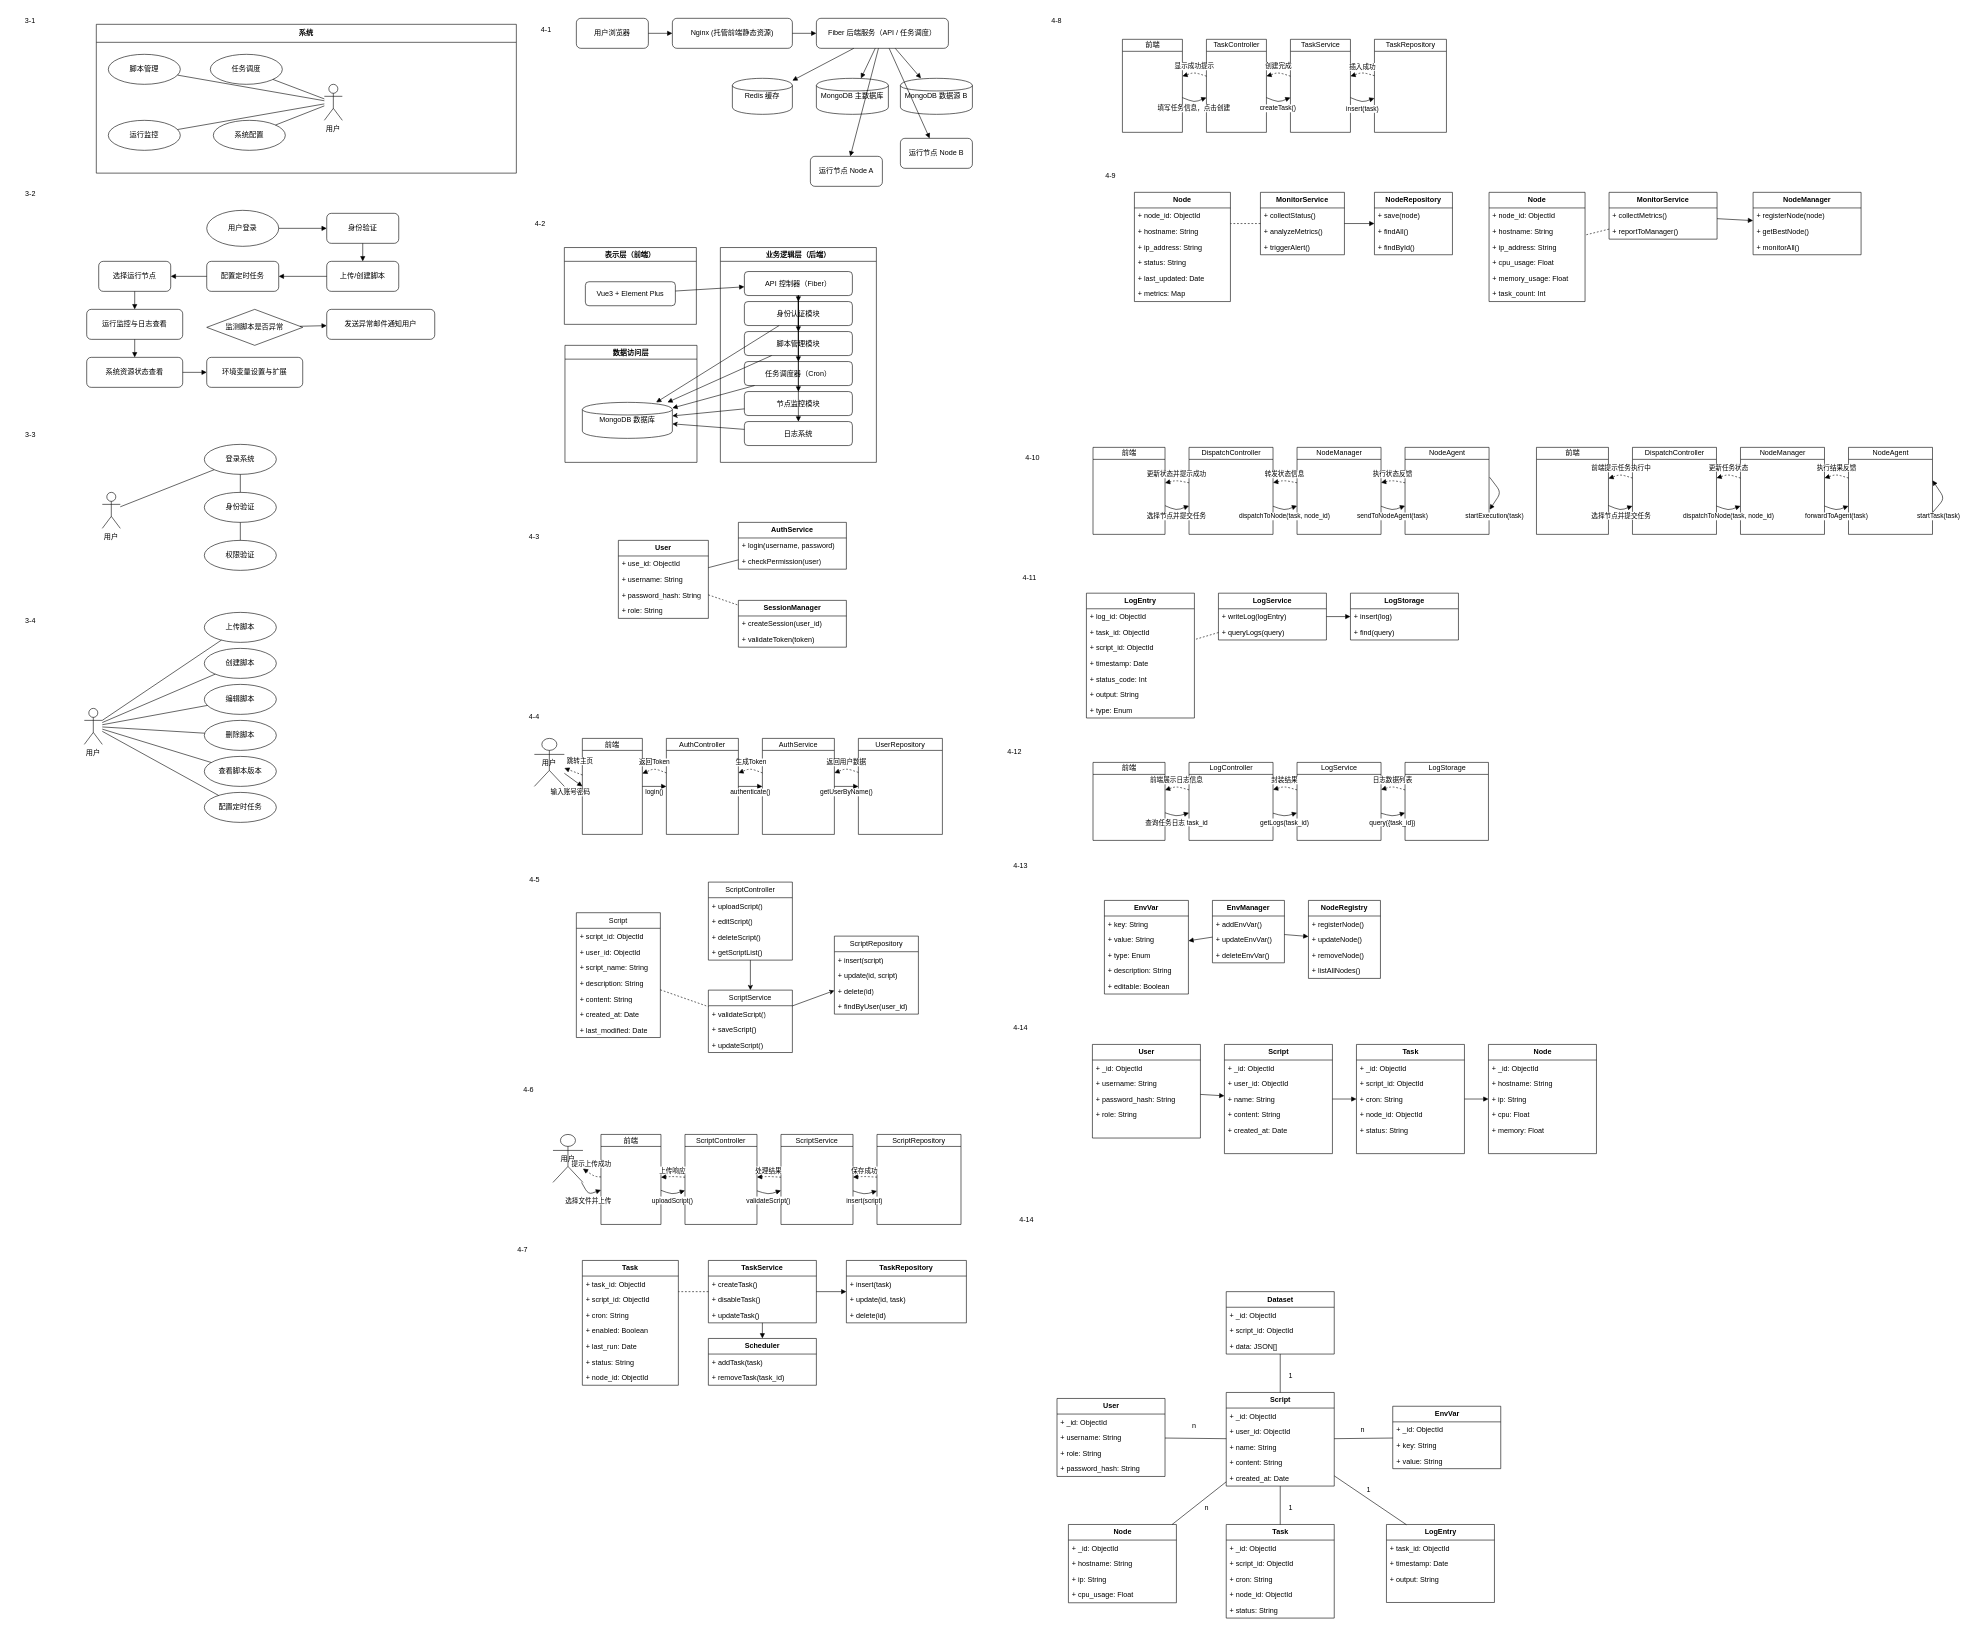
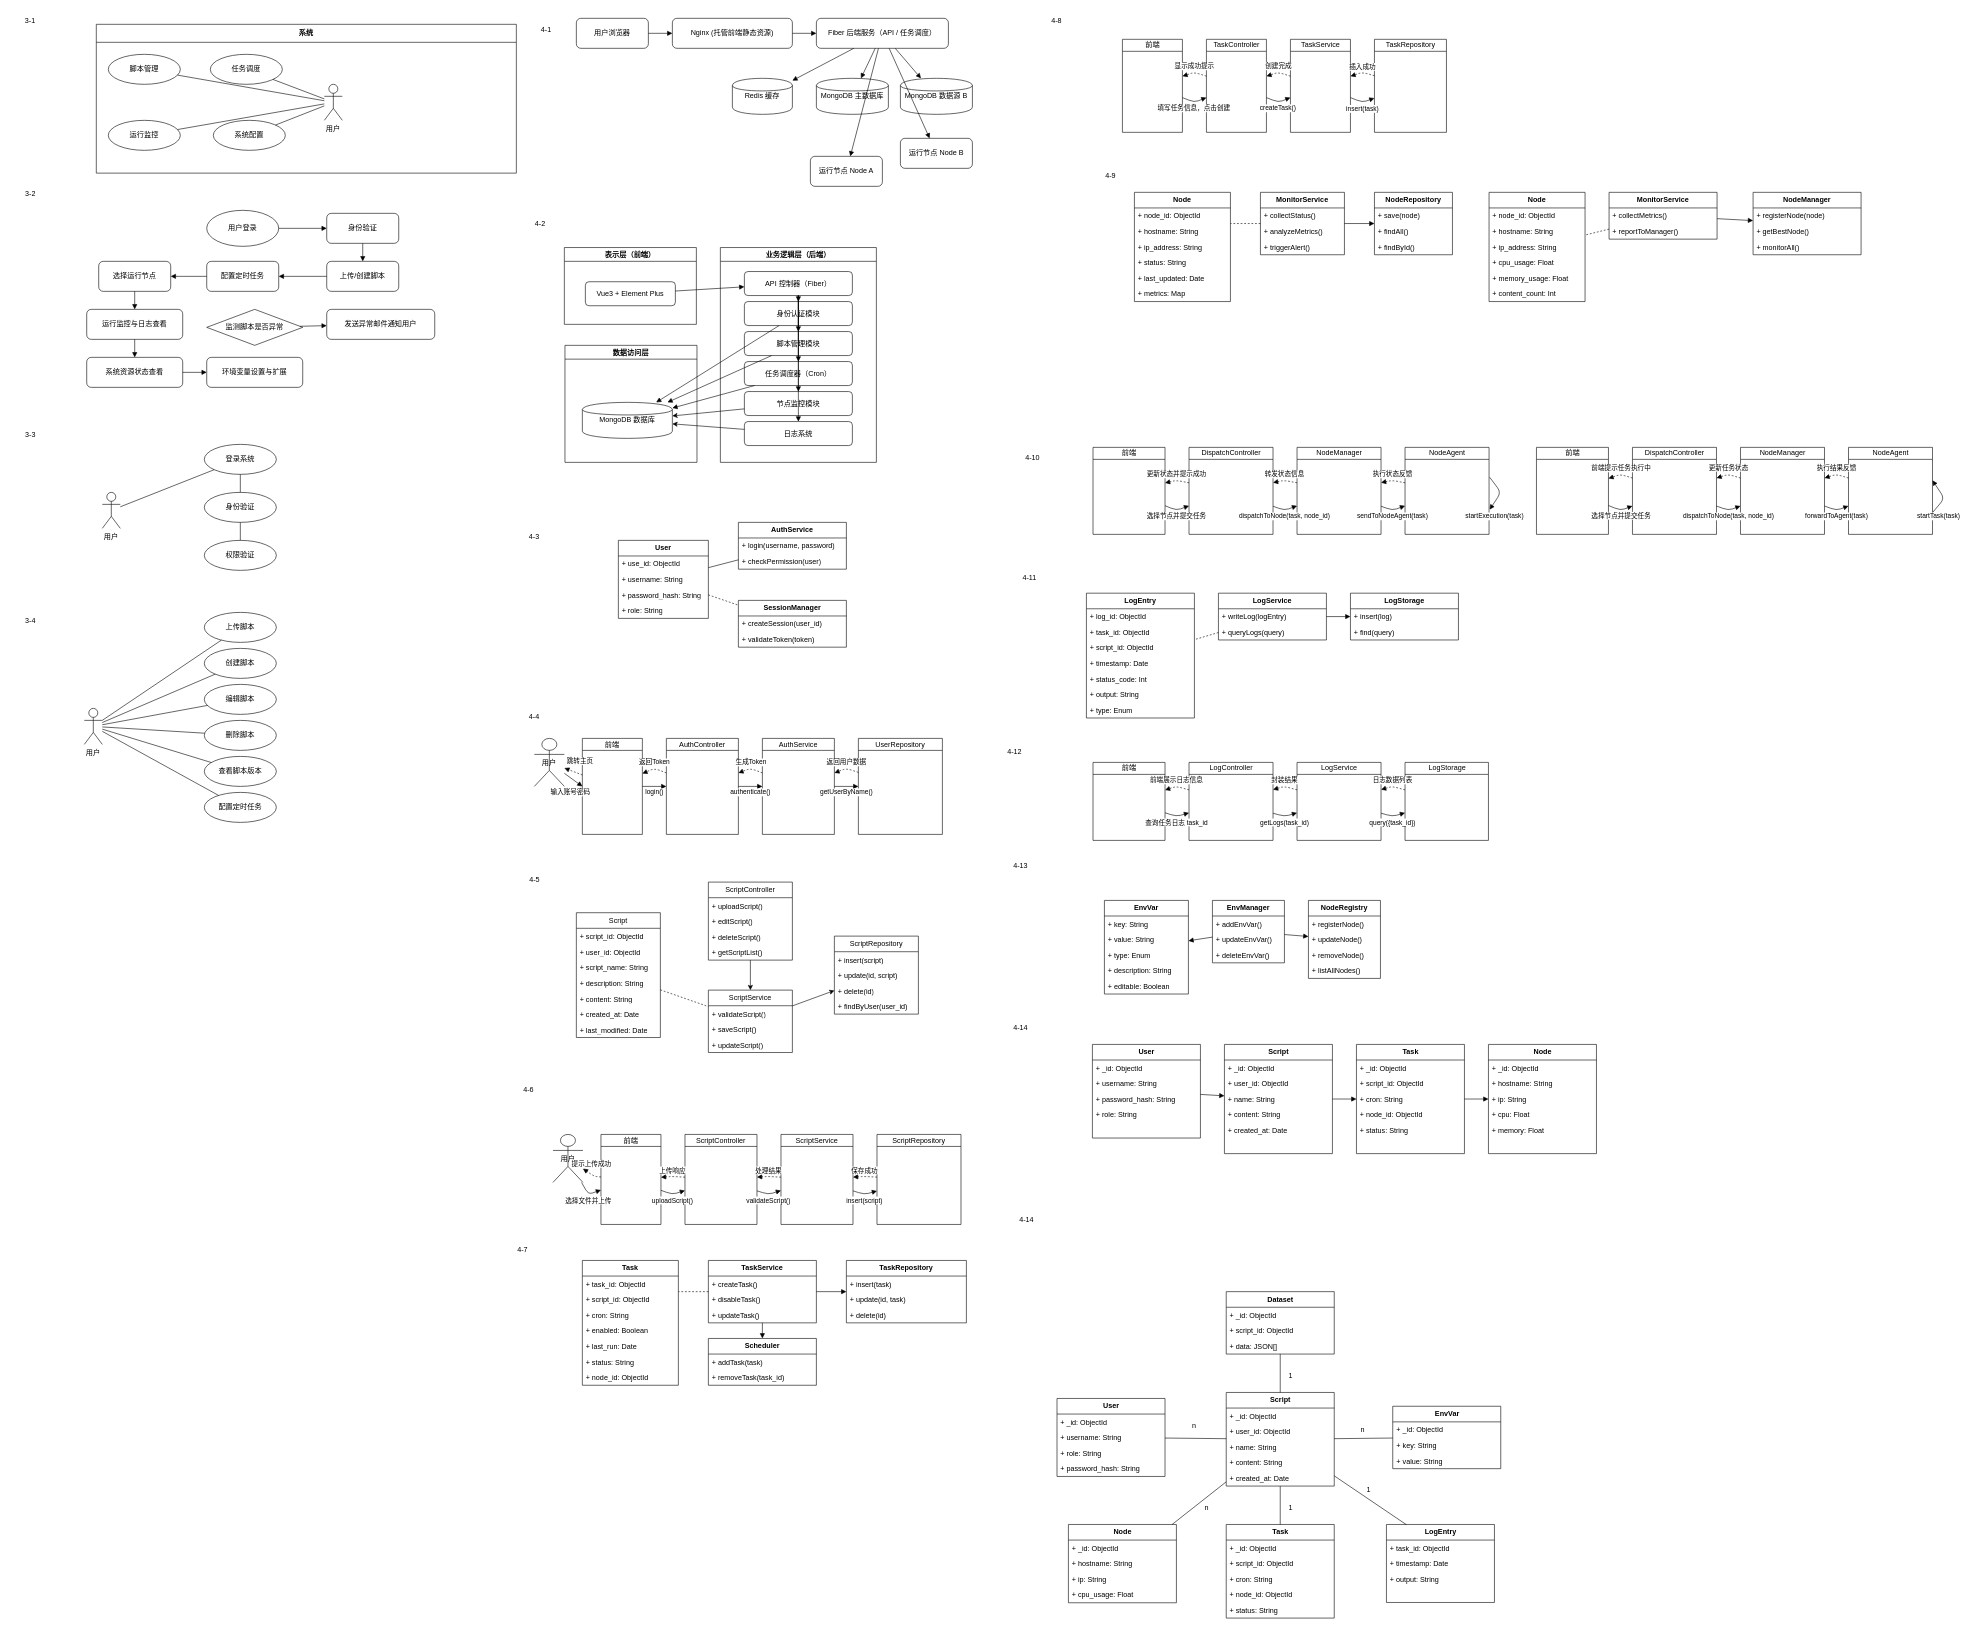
node "+ task_count: Int": label "+ task_count: Int" -> "+ content_count: Int"
